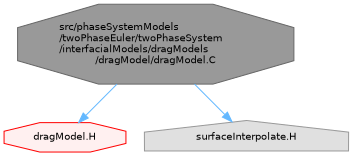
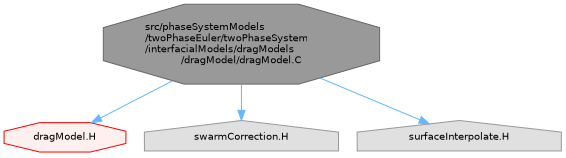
node "swarmCorrection.H": added
